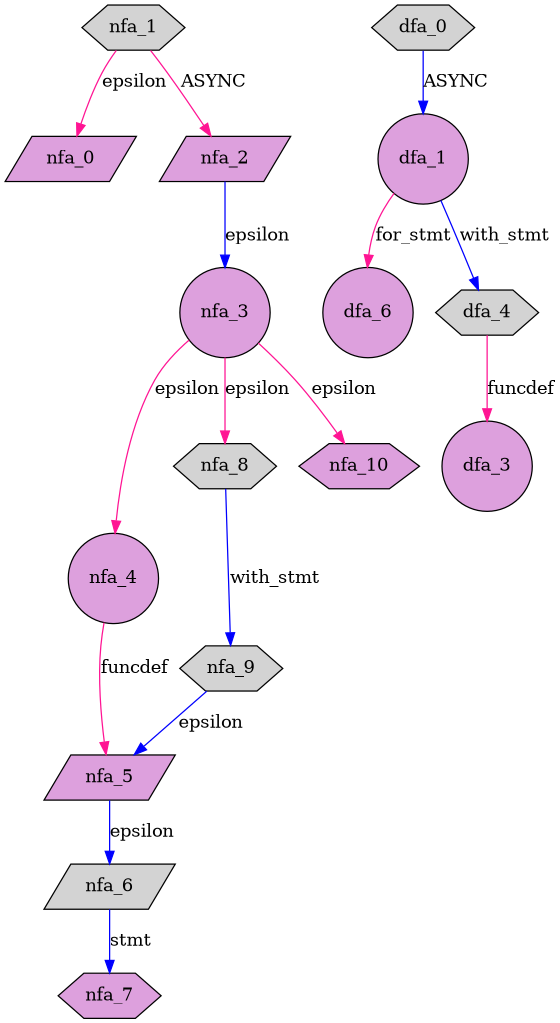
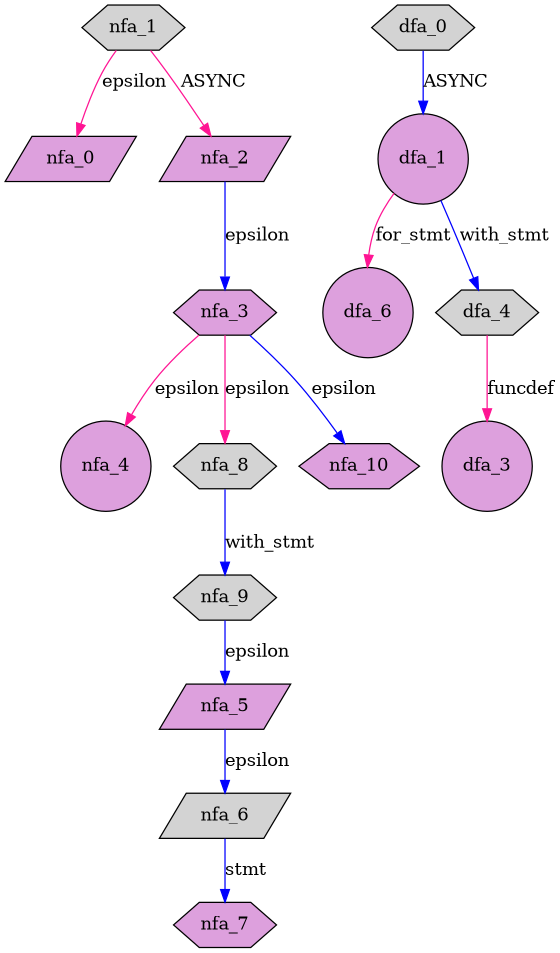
node "nfa_3": shape circle -> hexagon
edge "nfa_3" -> "nfa_10": color deeppink -> blue
edge "nfa_4" -> "nfa_5": removed, label "funcdef"
